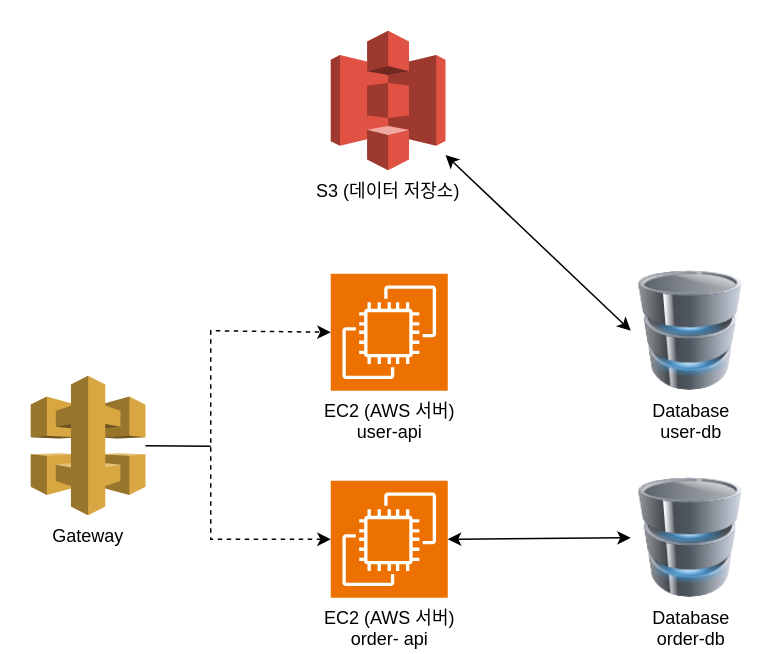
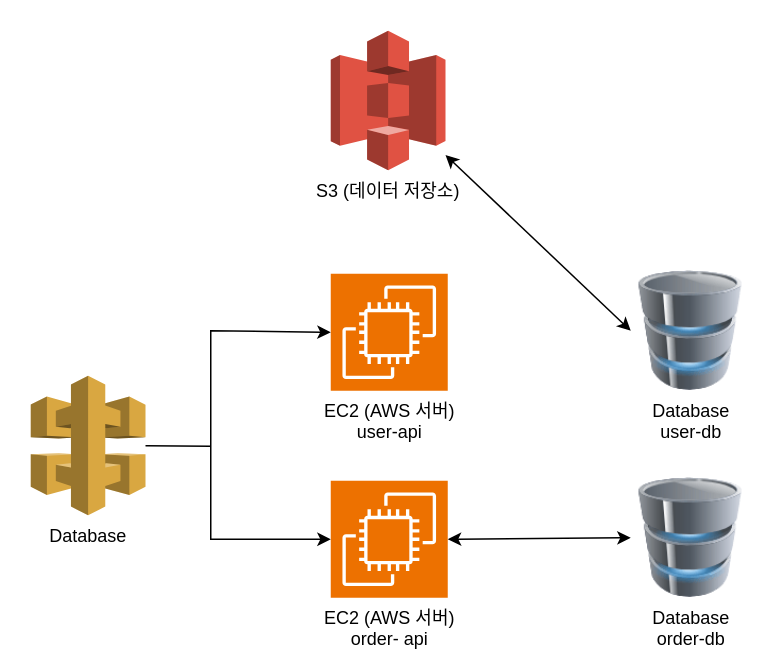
edge "EC2 (AWS 서버) user-api" -- "EC2 (AWS 서버) order- api": style dashed -> solid
node "Gateway": label "Gateway" -> "Database"
